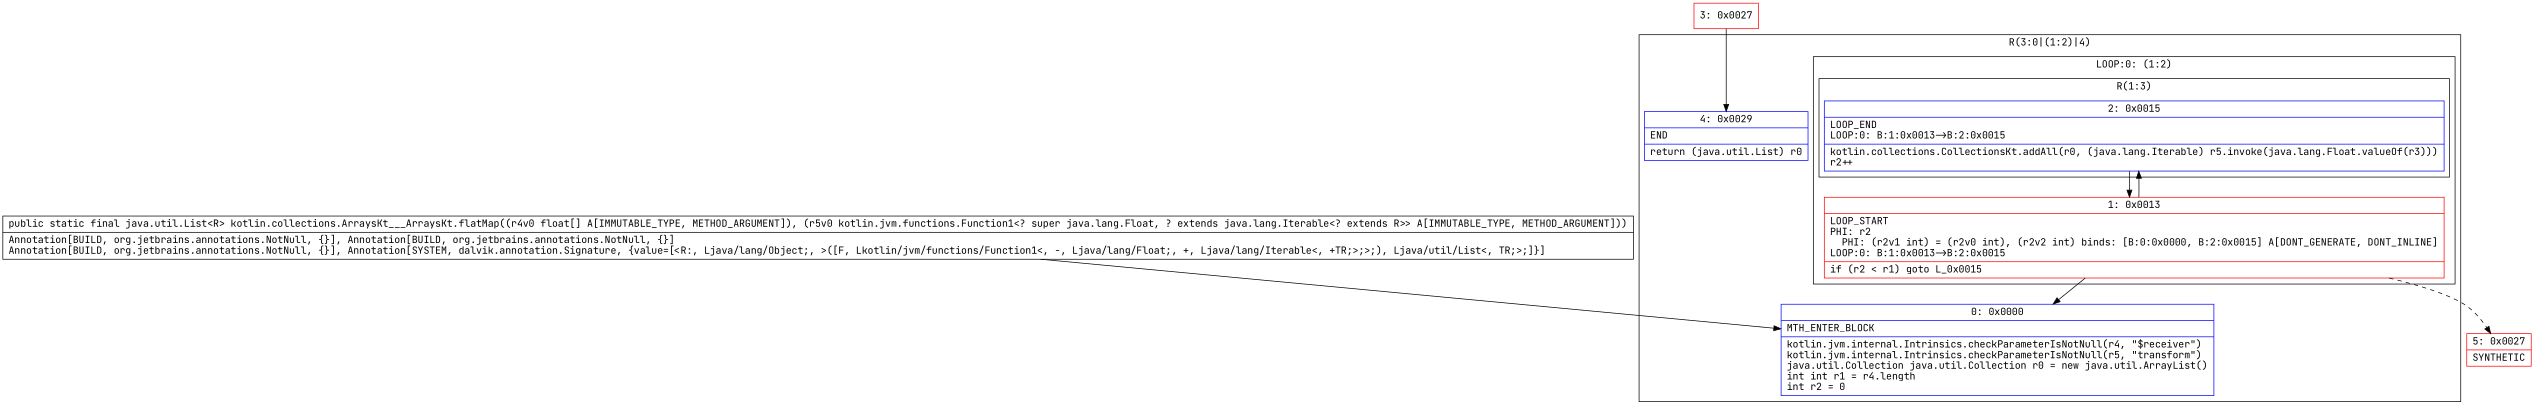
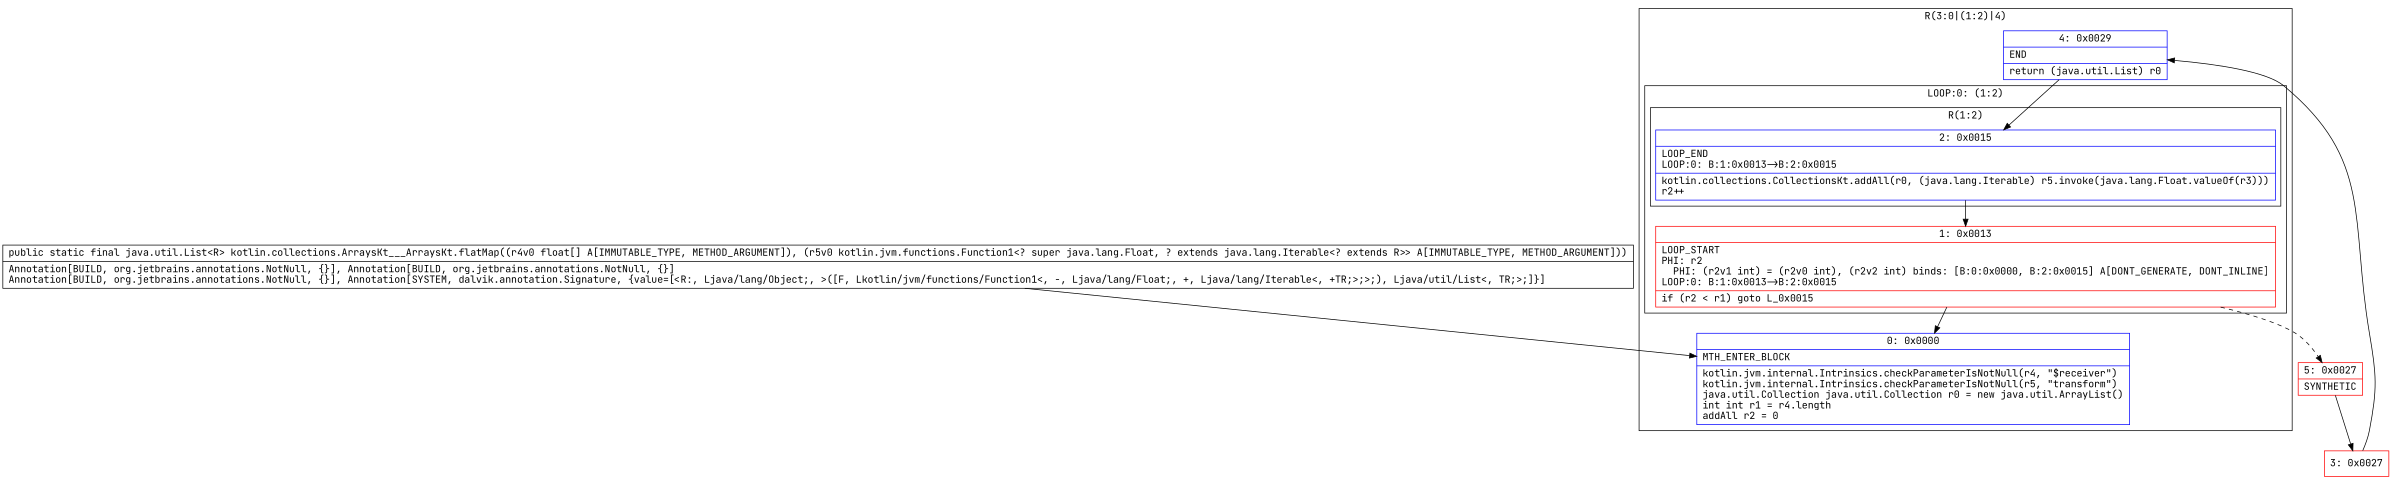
cluster "R(1:3)": label "R(1:3)" -> "R(1:2)"
edge "1: 0x0013" -> "2: 0x0015": now "4: 0x0029" -> "2: 0x0015"
node "0: 0x0000": text "int r2 = 0" -> "addAll r2 = 0"
edge "5: 0x0027" -> "3: 0x0027": added
